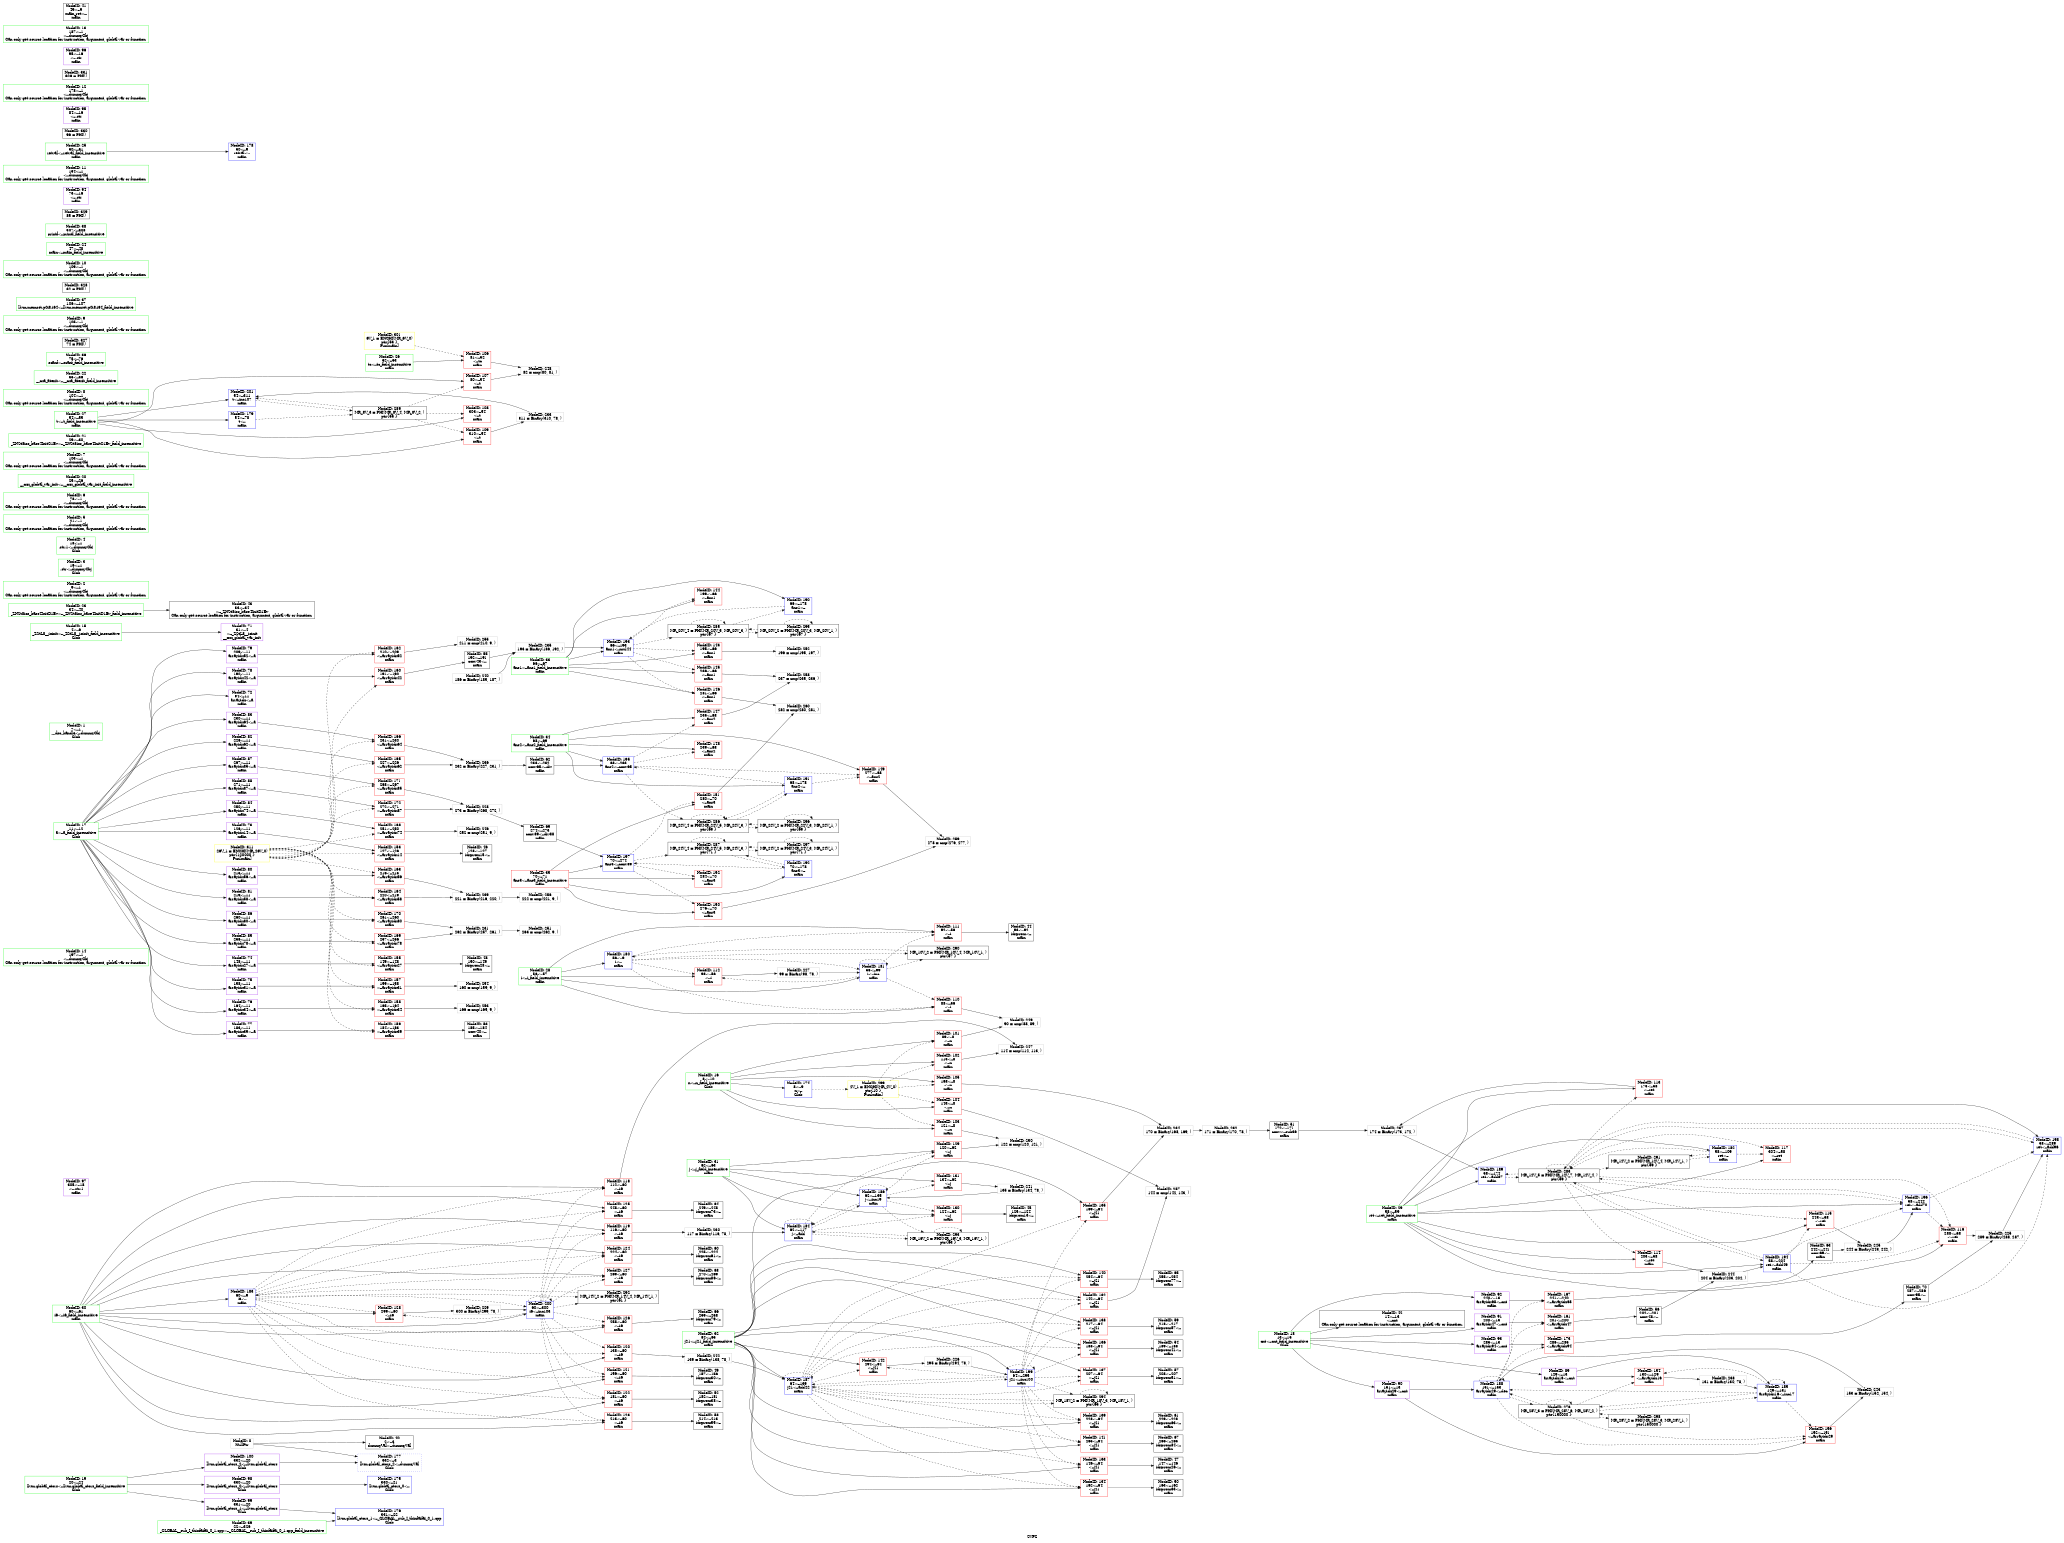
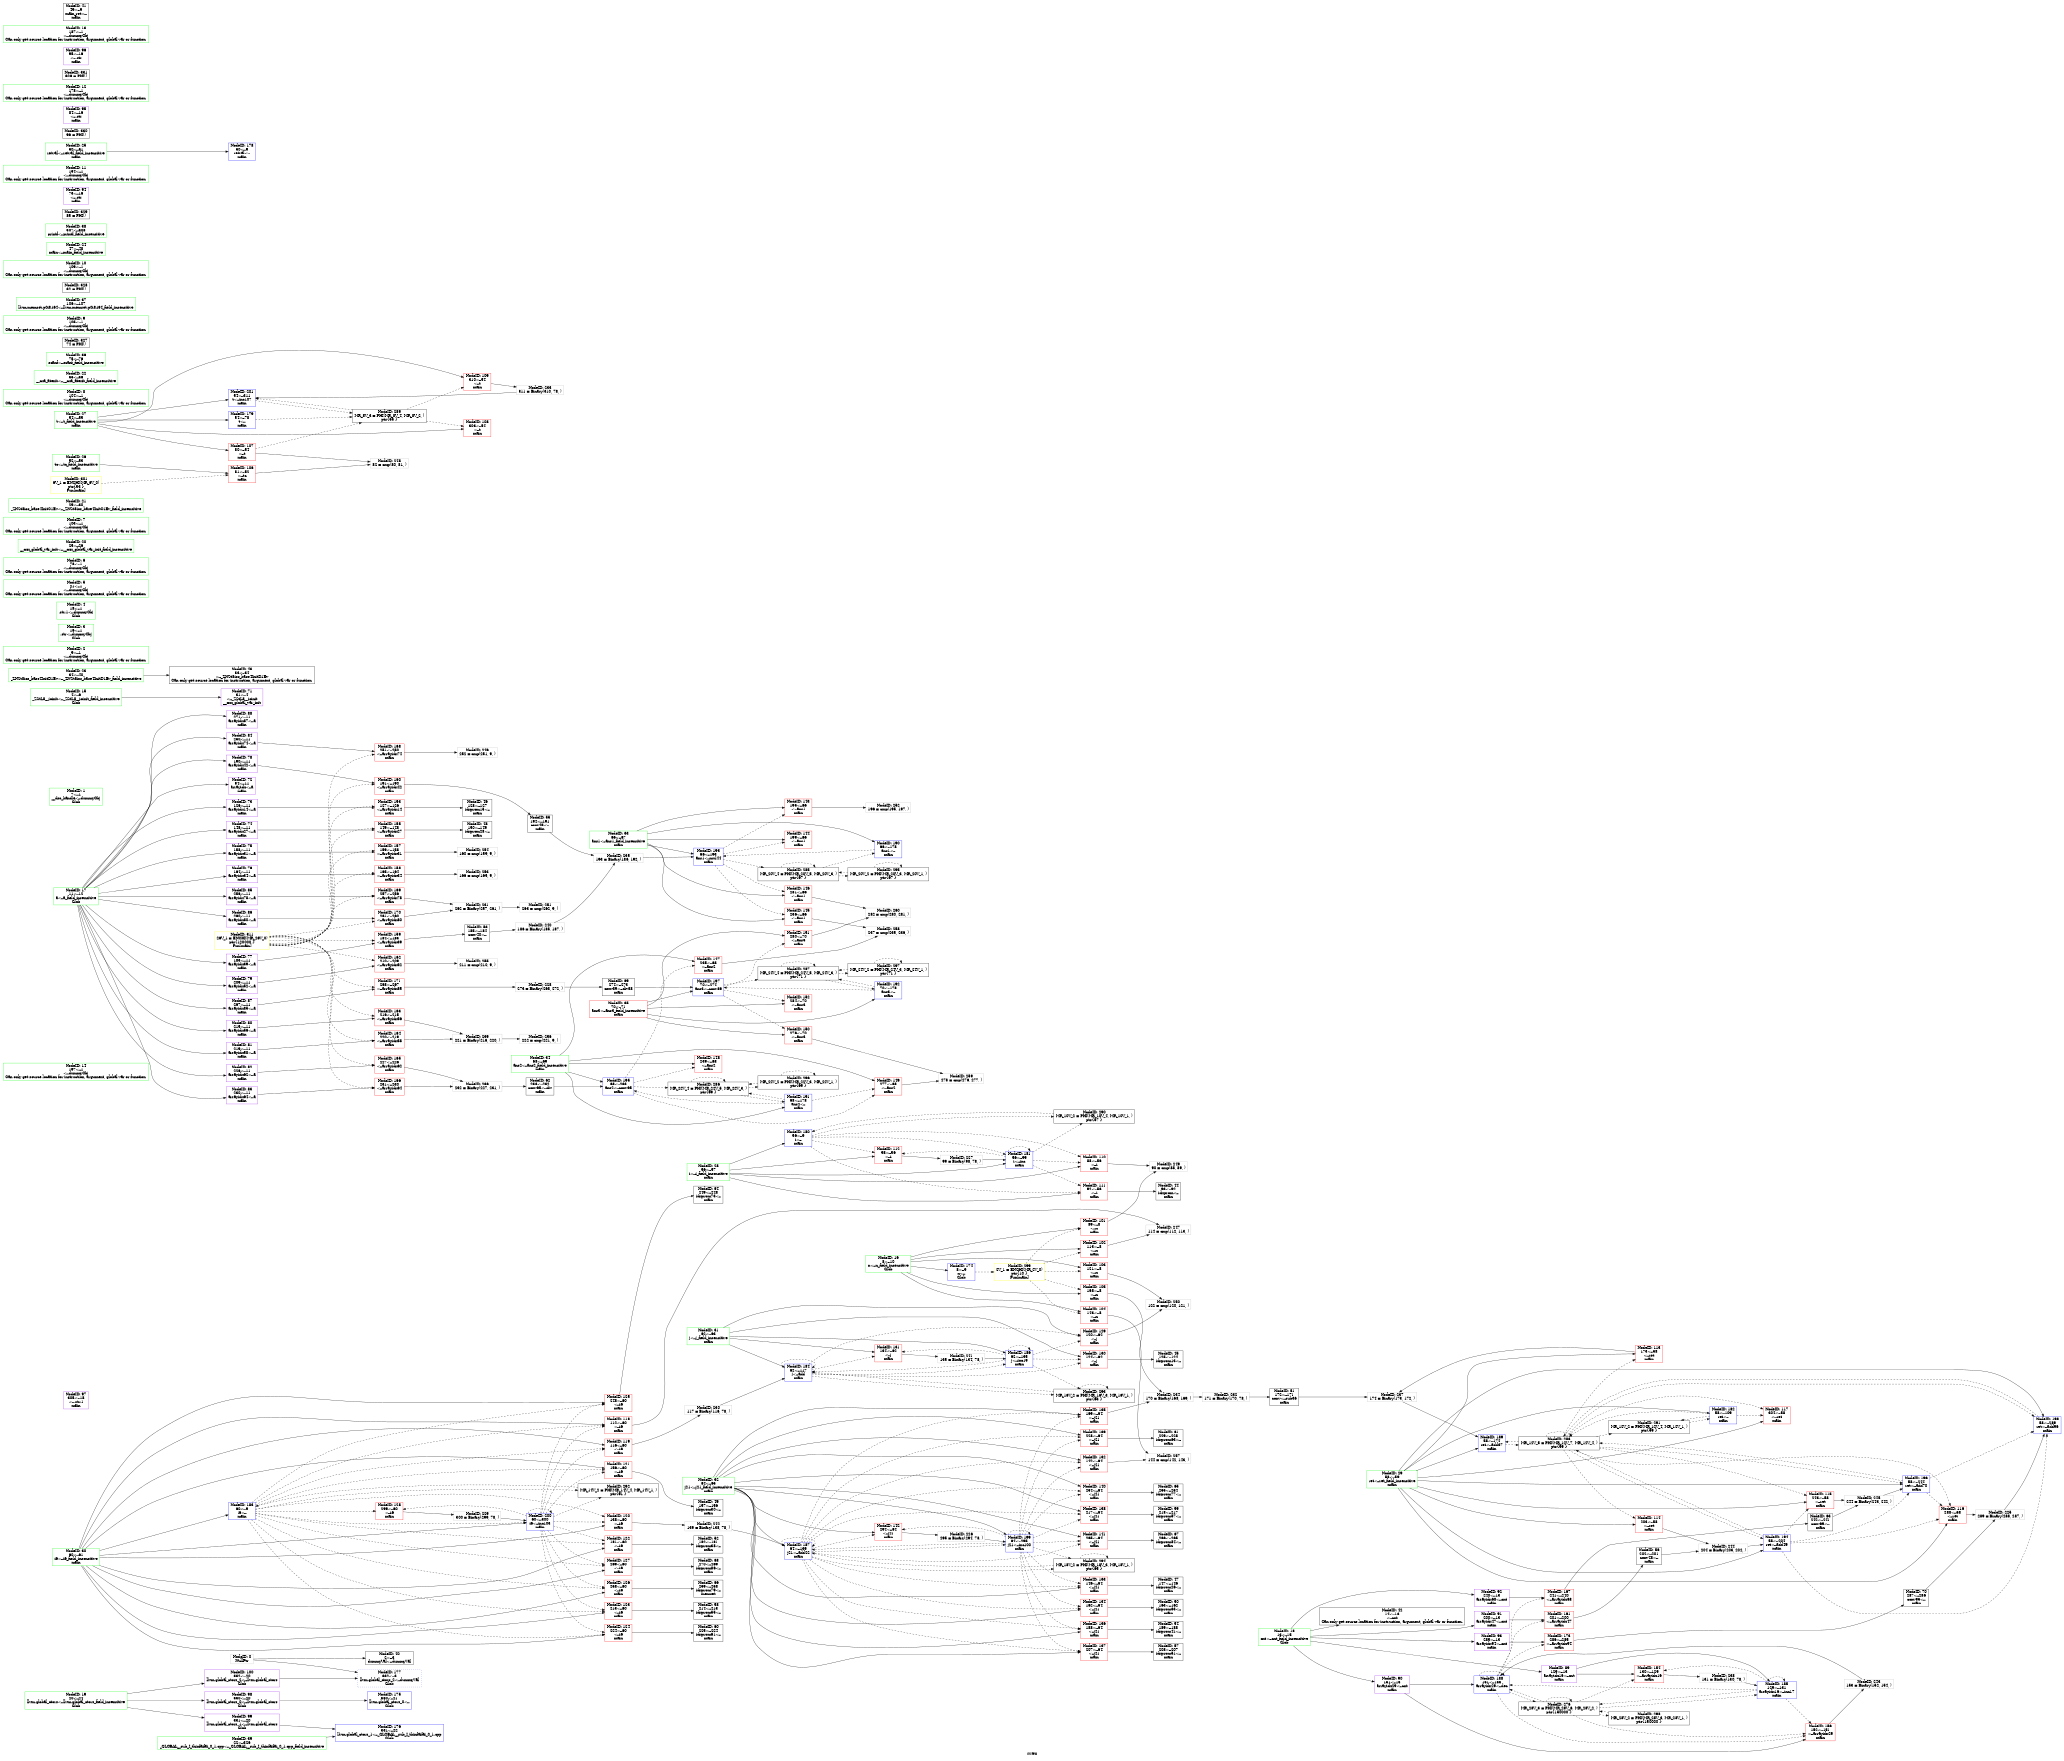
edge "NodeID: 289" -> "NodeID: 107": reversed
node "NodeID: 172": removed
edge "NodeID: 53" -> "NodeID: 240": added
edge "NodeID: 30" -> "NodeID: 128": removed
node "NodeID: 66": text "main" -> "memset"
edge "NodeID: 184" -> "NodeID: 131": added
